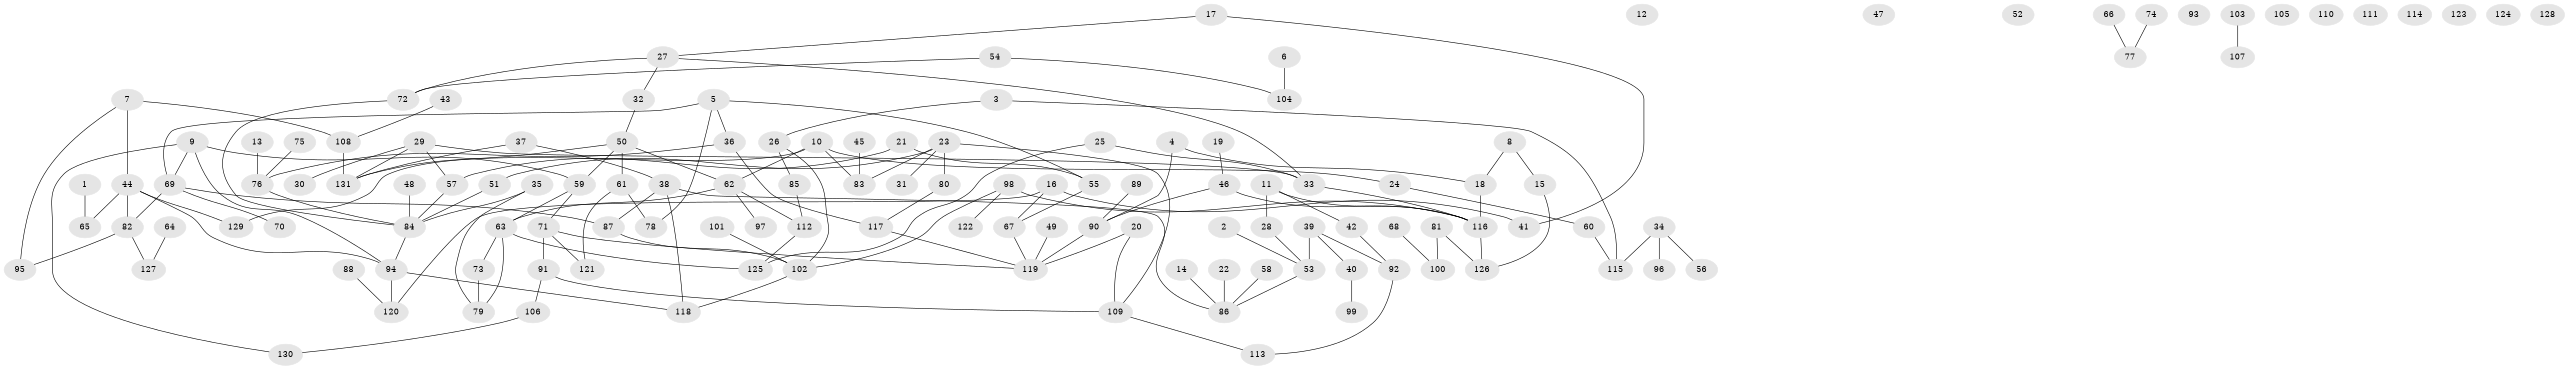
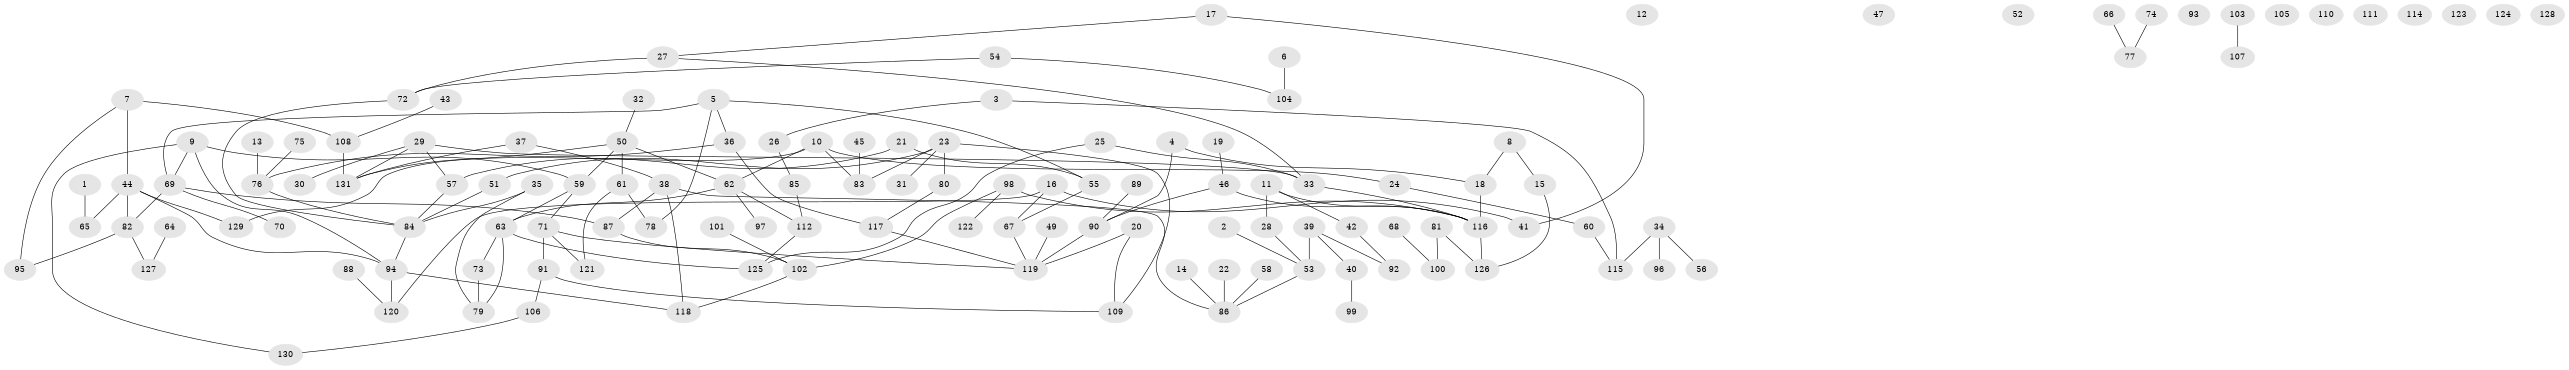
edge "27" -- "32": removed
node "48": removed
edge "26" -- "102": removed
node "113": removed
